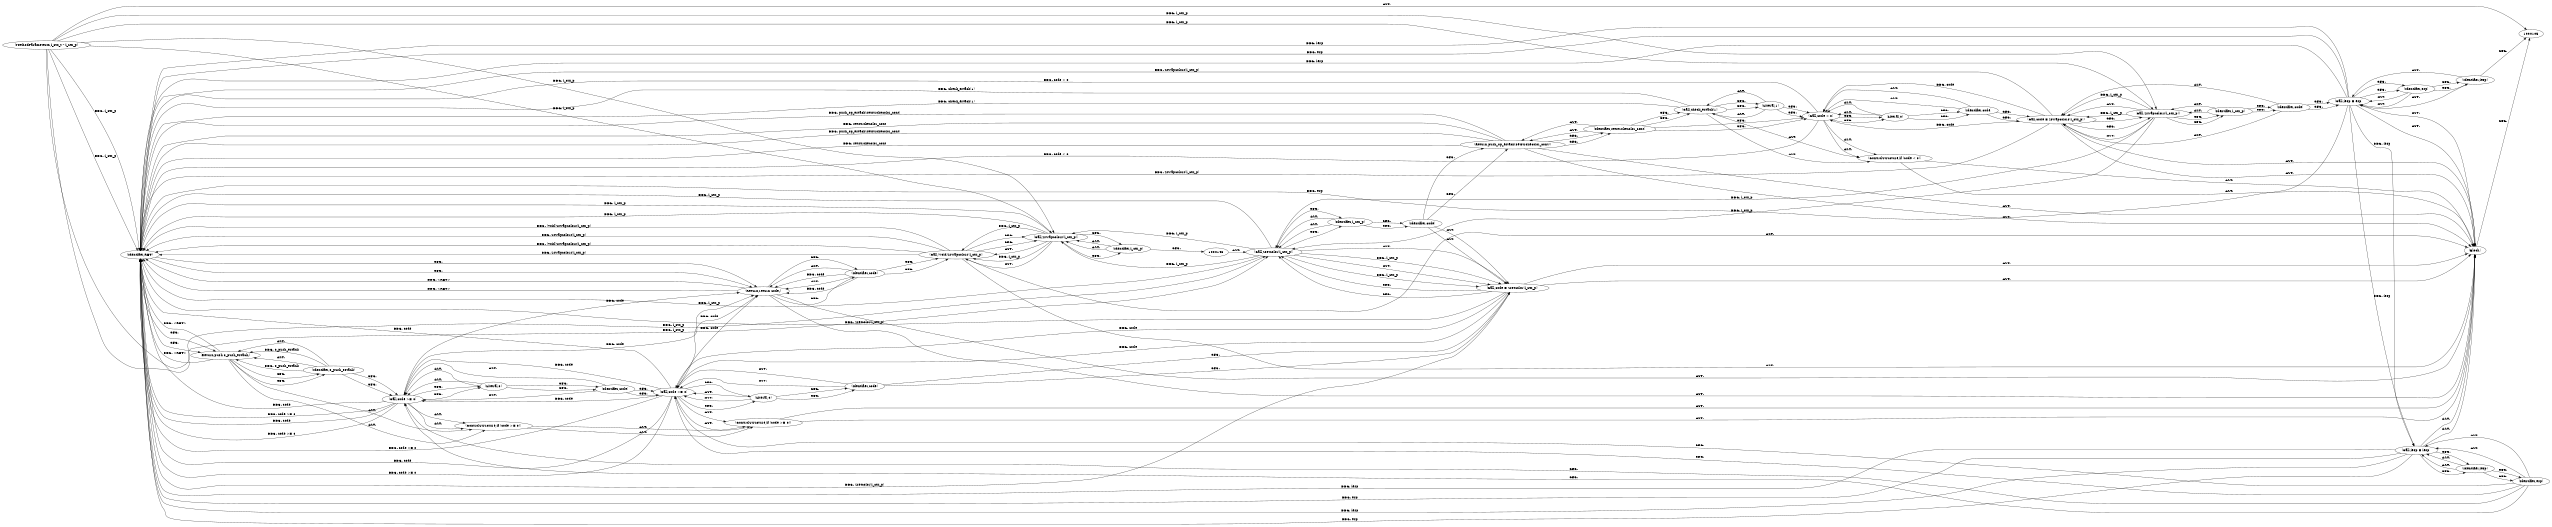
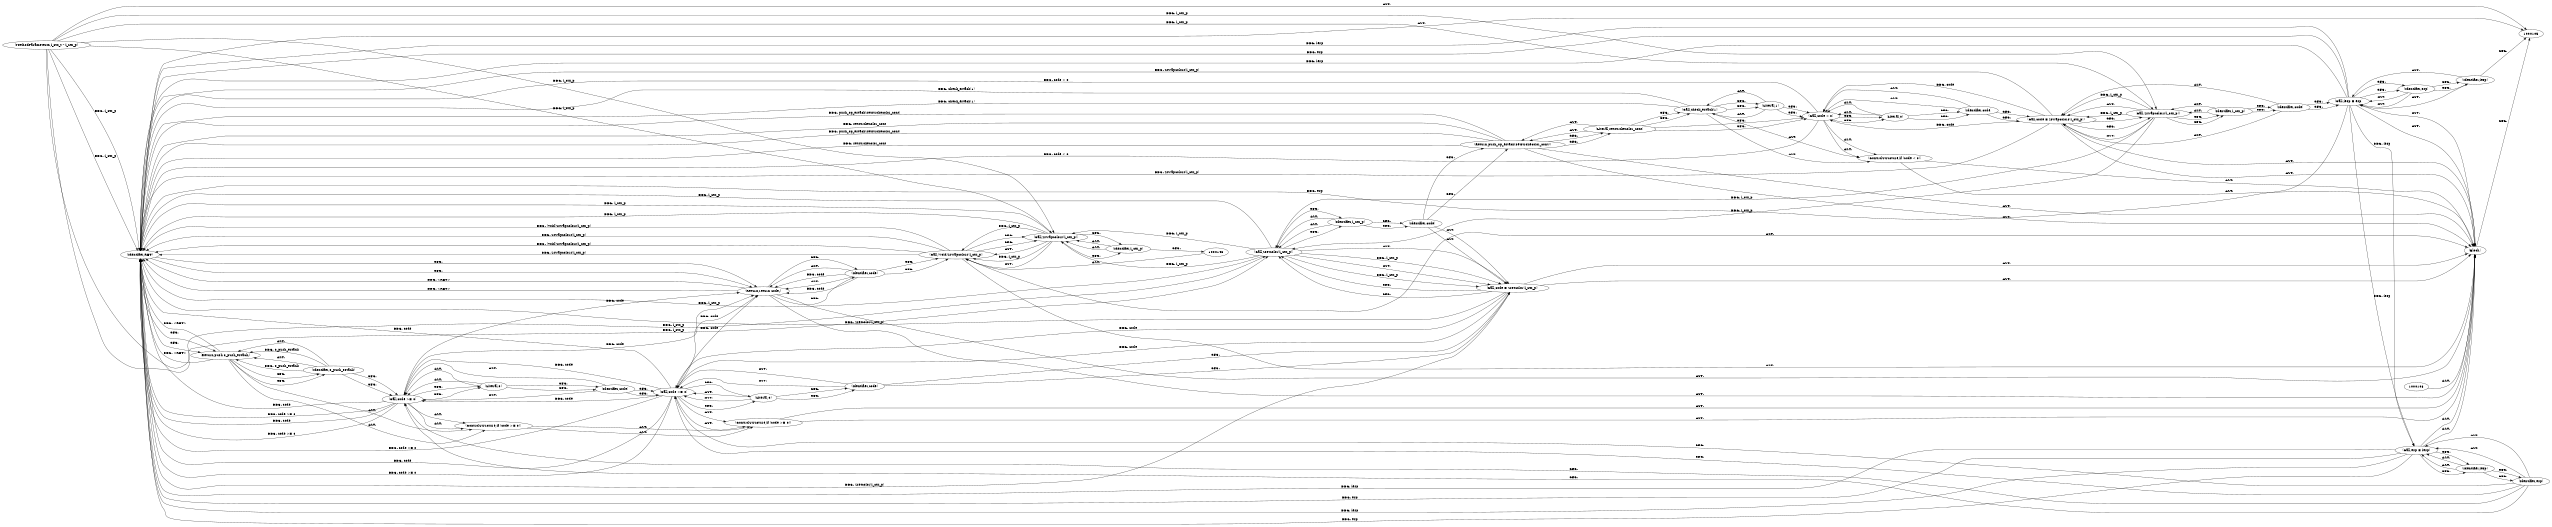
edge "(Identifier,RET)" -> "1000105": added, label "AST:"
node "(Identifier,setstrokecolor_cont)": label "(Identifier,setstrokecolor_cont)" -> "(Literal,setstrokecolor_cont)"
edge "1000143" -> "(Call,zsetcolor(i_ctx_p))": now "1000143" -> "(Call,(void)zswapcolors(i_ctx_p))"
node "1000108": added
node "(Call,iesp = iesp)": label "(Call,iesp = iesp)" -> "(Call,esp = iesp)"
